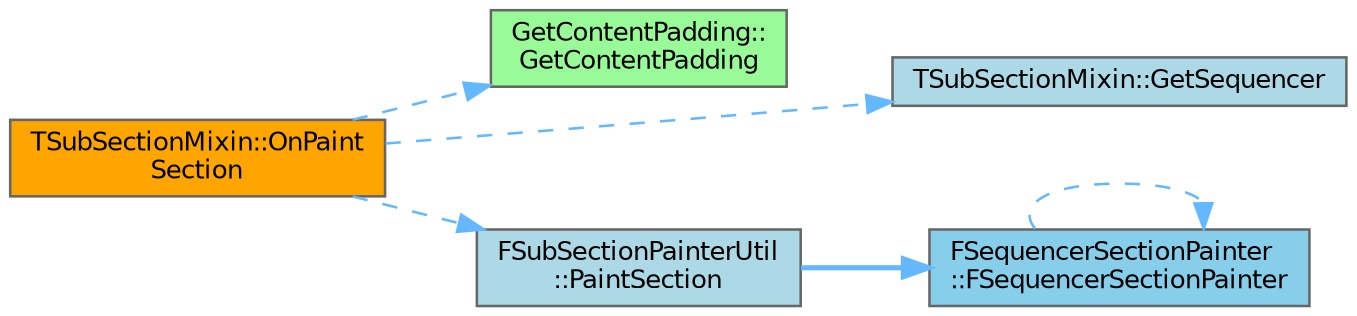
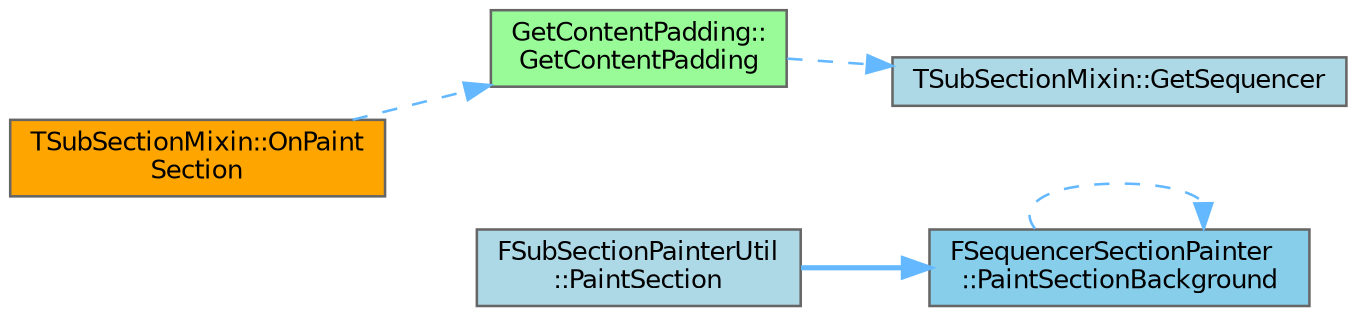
edge "TSubSectionMixin::OnPaint Section" -> "TSubSectionMixin::GetSequencer": now "GetContentPadding:: GetContentPadding" -> "TSubSectionMixin::GetSequencer"
edge "TSubSectionMixin::OnPaint Section" -> "FSubSectionPainterUtil ::PaintSection": removed
node "FSequencerSectionPainter ::FSequencerSectionPainter": label "FSequencerSectionPainter ::FSequencerSectionPainter" -> "FSequencerSectionPainter ::PaintSectionBackground"
